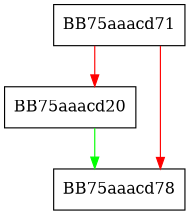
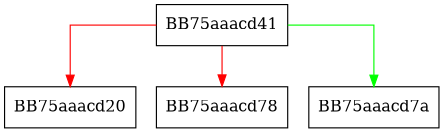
node "BB75aaacd71": label "BB75aaacd71" -> "BB75aaacd41"
node "BB75aaacd7a": added
edge "BB75aaacd20" -> "BB75aaacd78": removed
